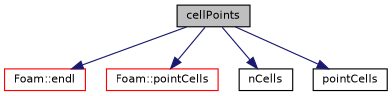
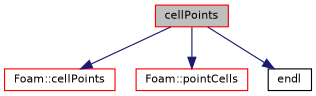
node "cellPoints": color black -> red
node "Foam::endl": label "Foam::endl" -> "Foam::cellPoints"
node "nCells": label "nCells" -> "endl"
node "pointCells": removed
